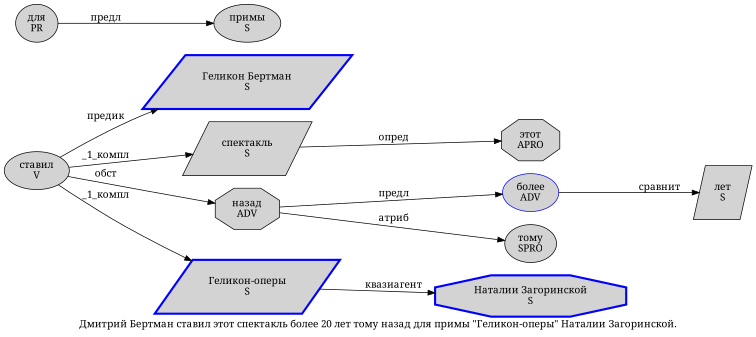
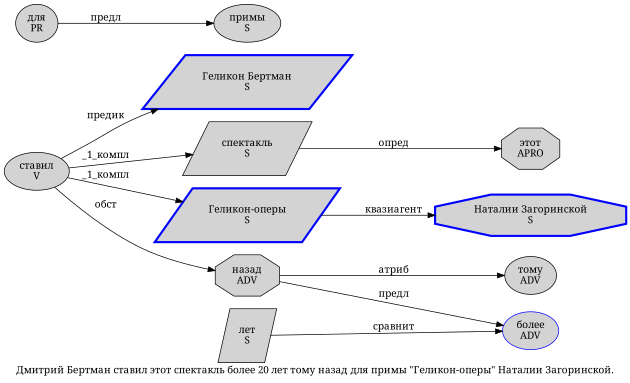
edge "более ADV" -> "лет S": reversed
node "тому SPRO": label "тому SPRO" -> "тому ADV"
